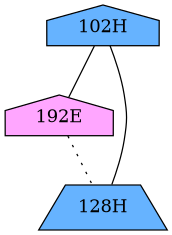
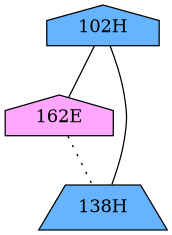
node "192E": label "192E" -> "162E"
node "128H": label "128H" -> "138H"
